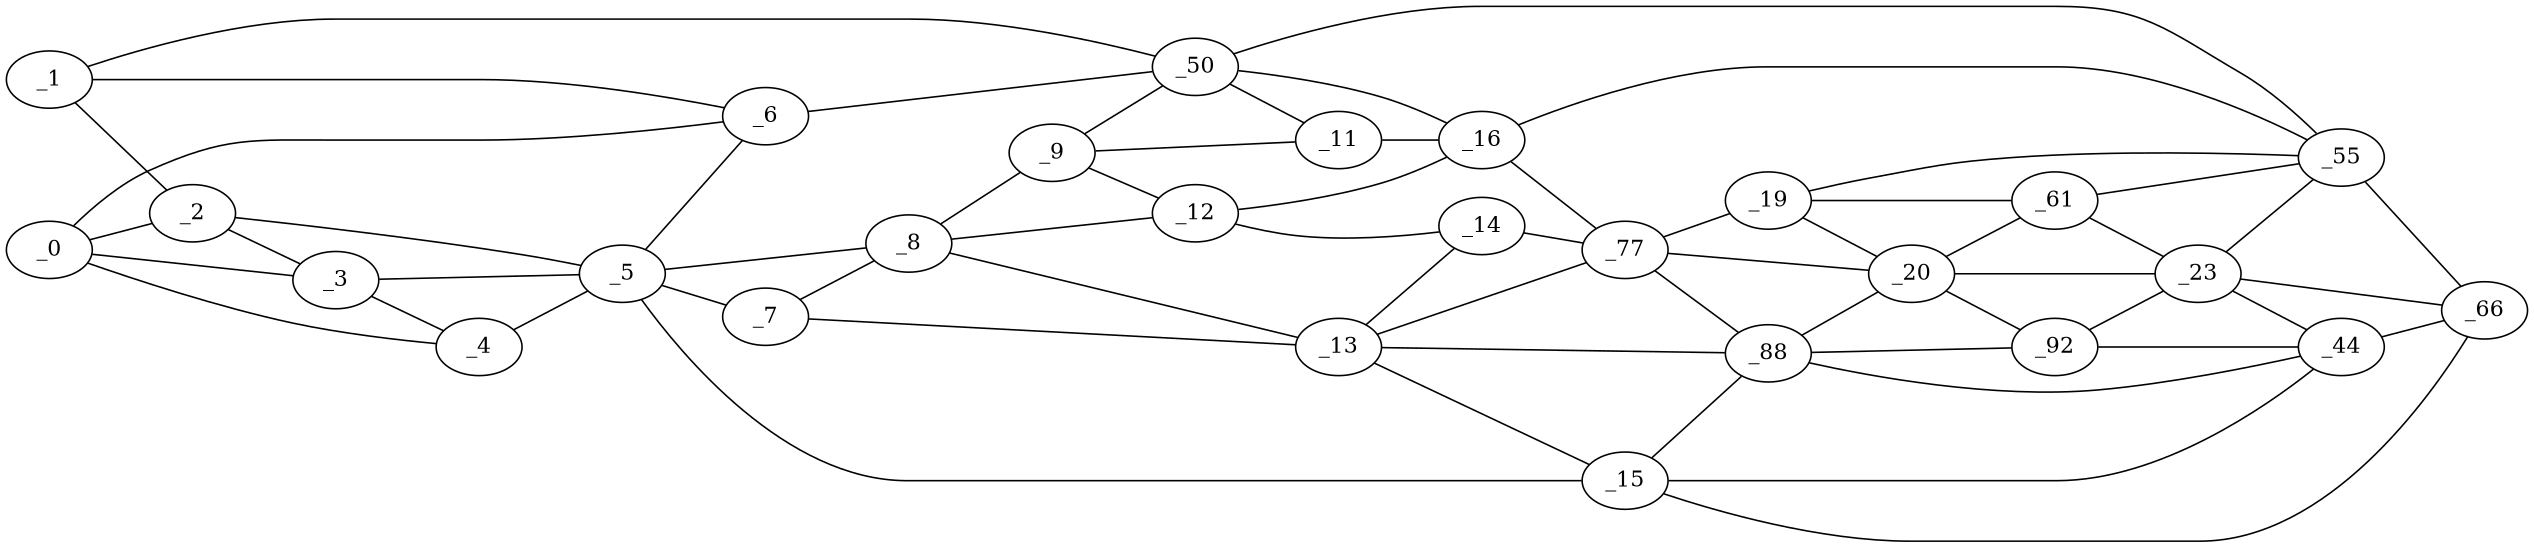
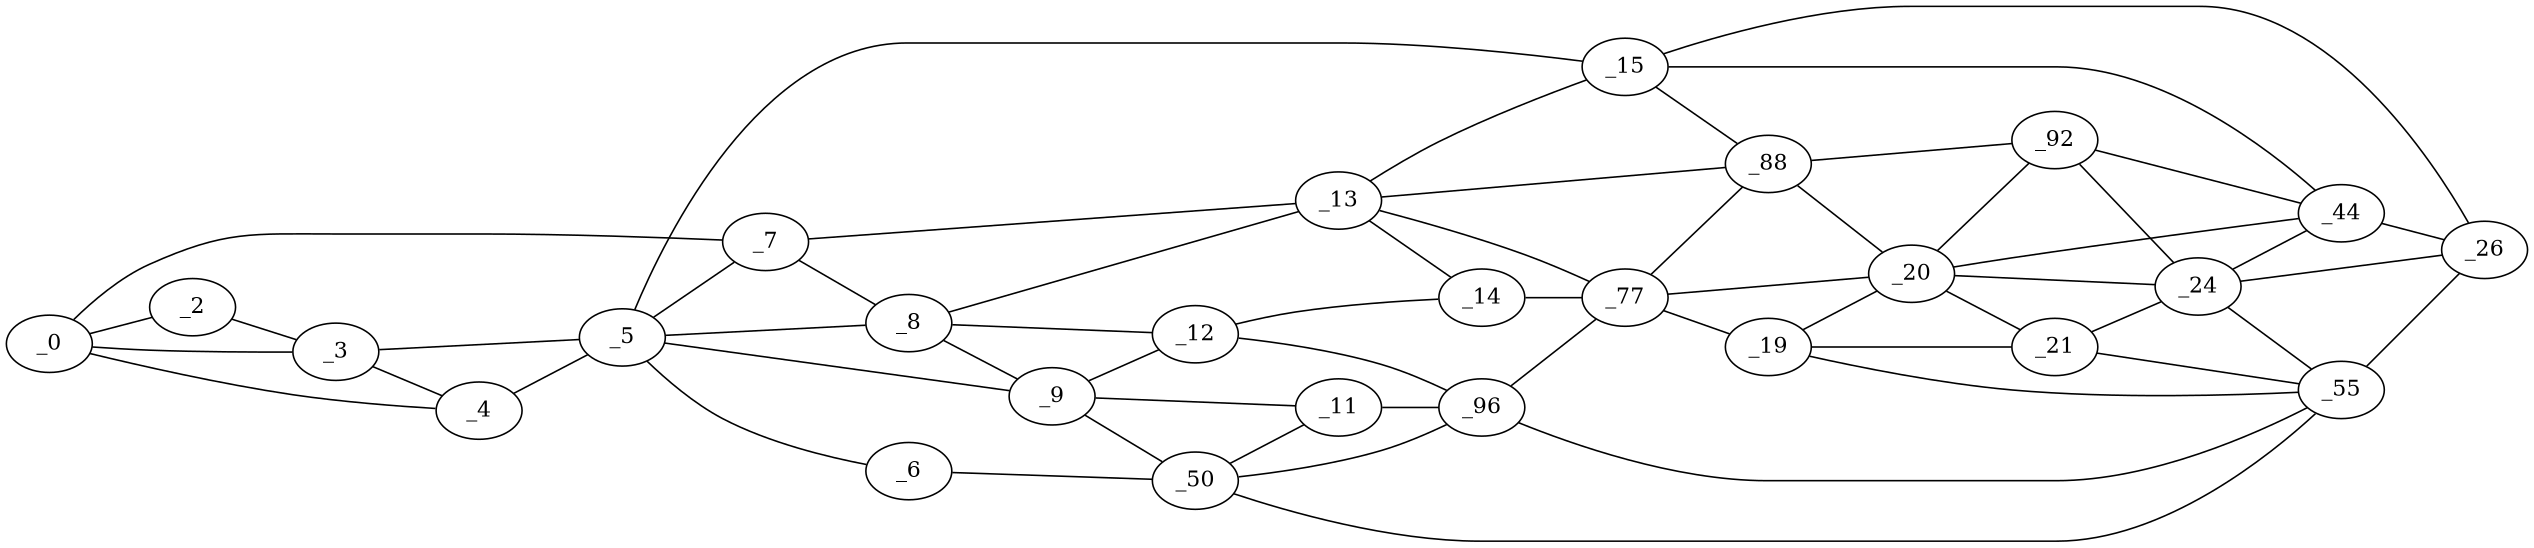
node "_1": removed
edge "_6" -- "_0": now "_7" -- "_0"
node "_16": label "_16" -> "_96"
node "_61": label "_61" -> "_21"
edge "_2" -- "_5": now "_9" -- "_5"
node "_23": label "_23" -> "_24"
node "_66": label "_66" -> "_26"
edge "_44" -- "_88": now "_44" -- "_20"
